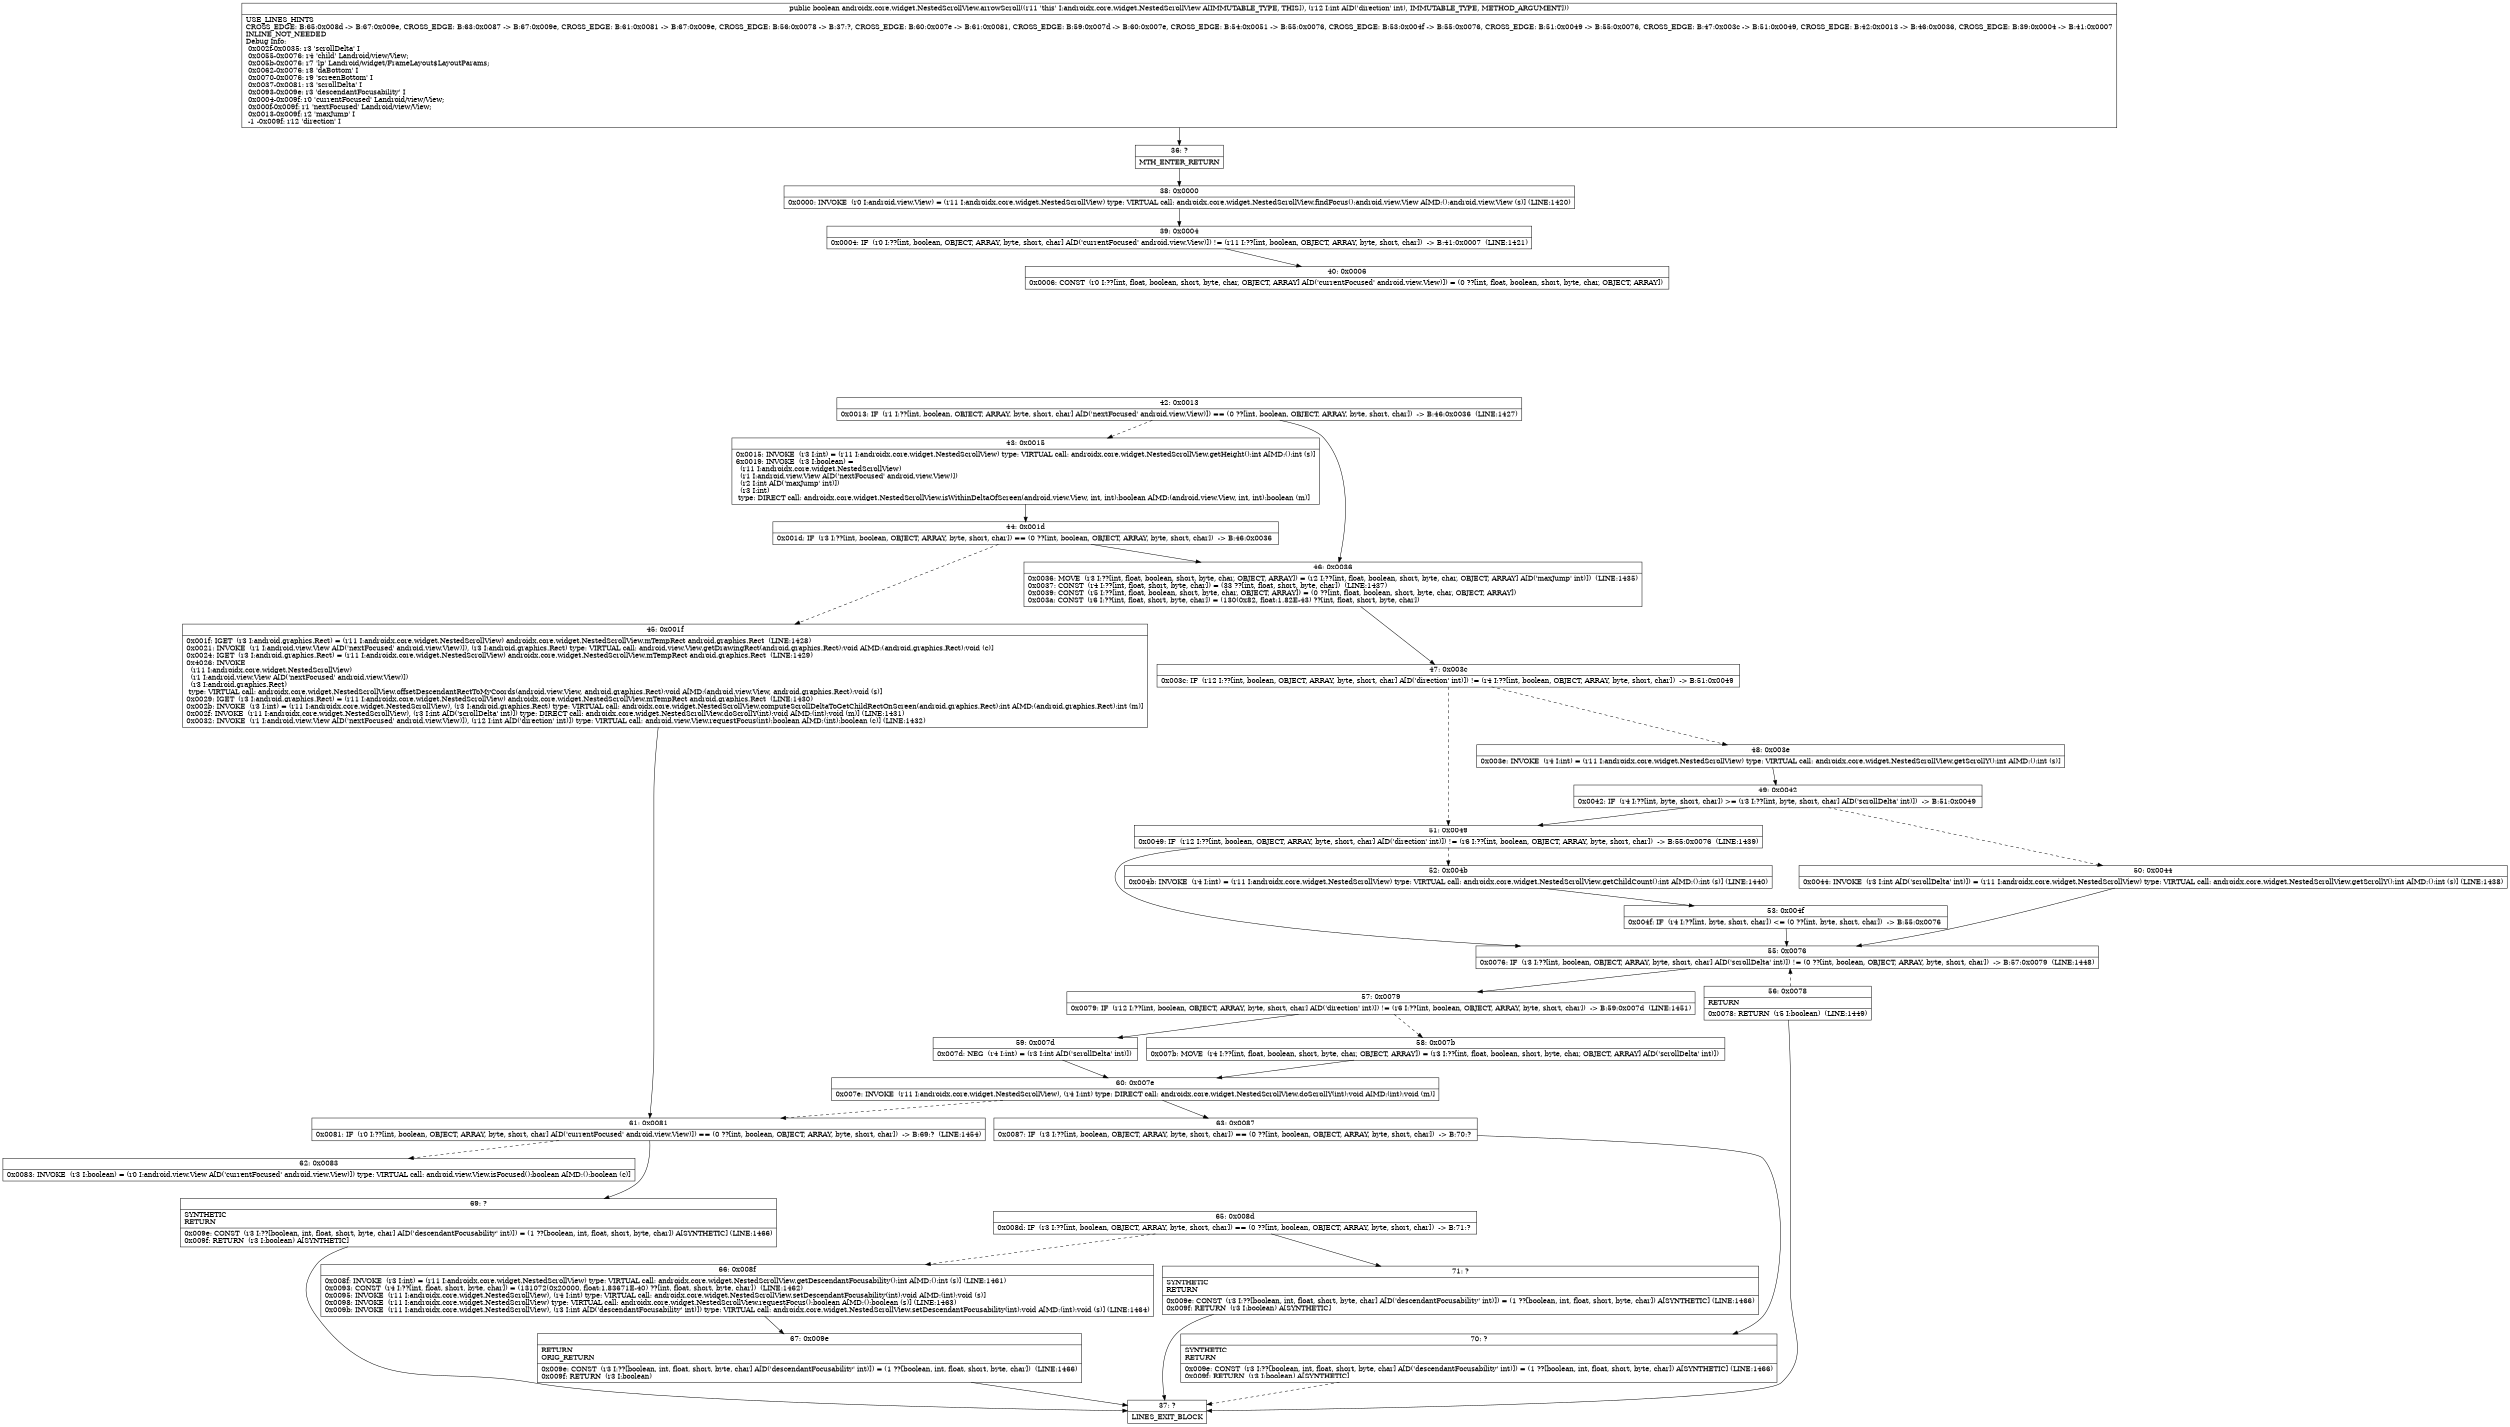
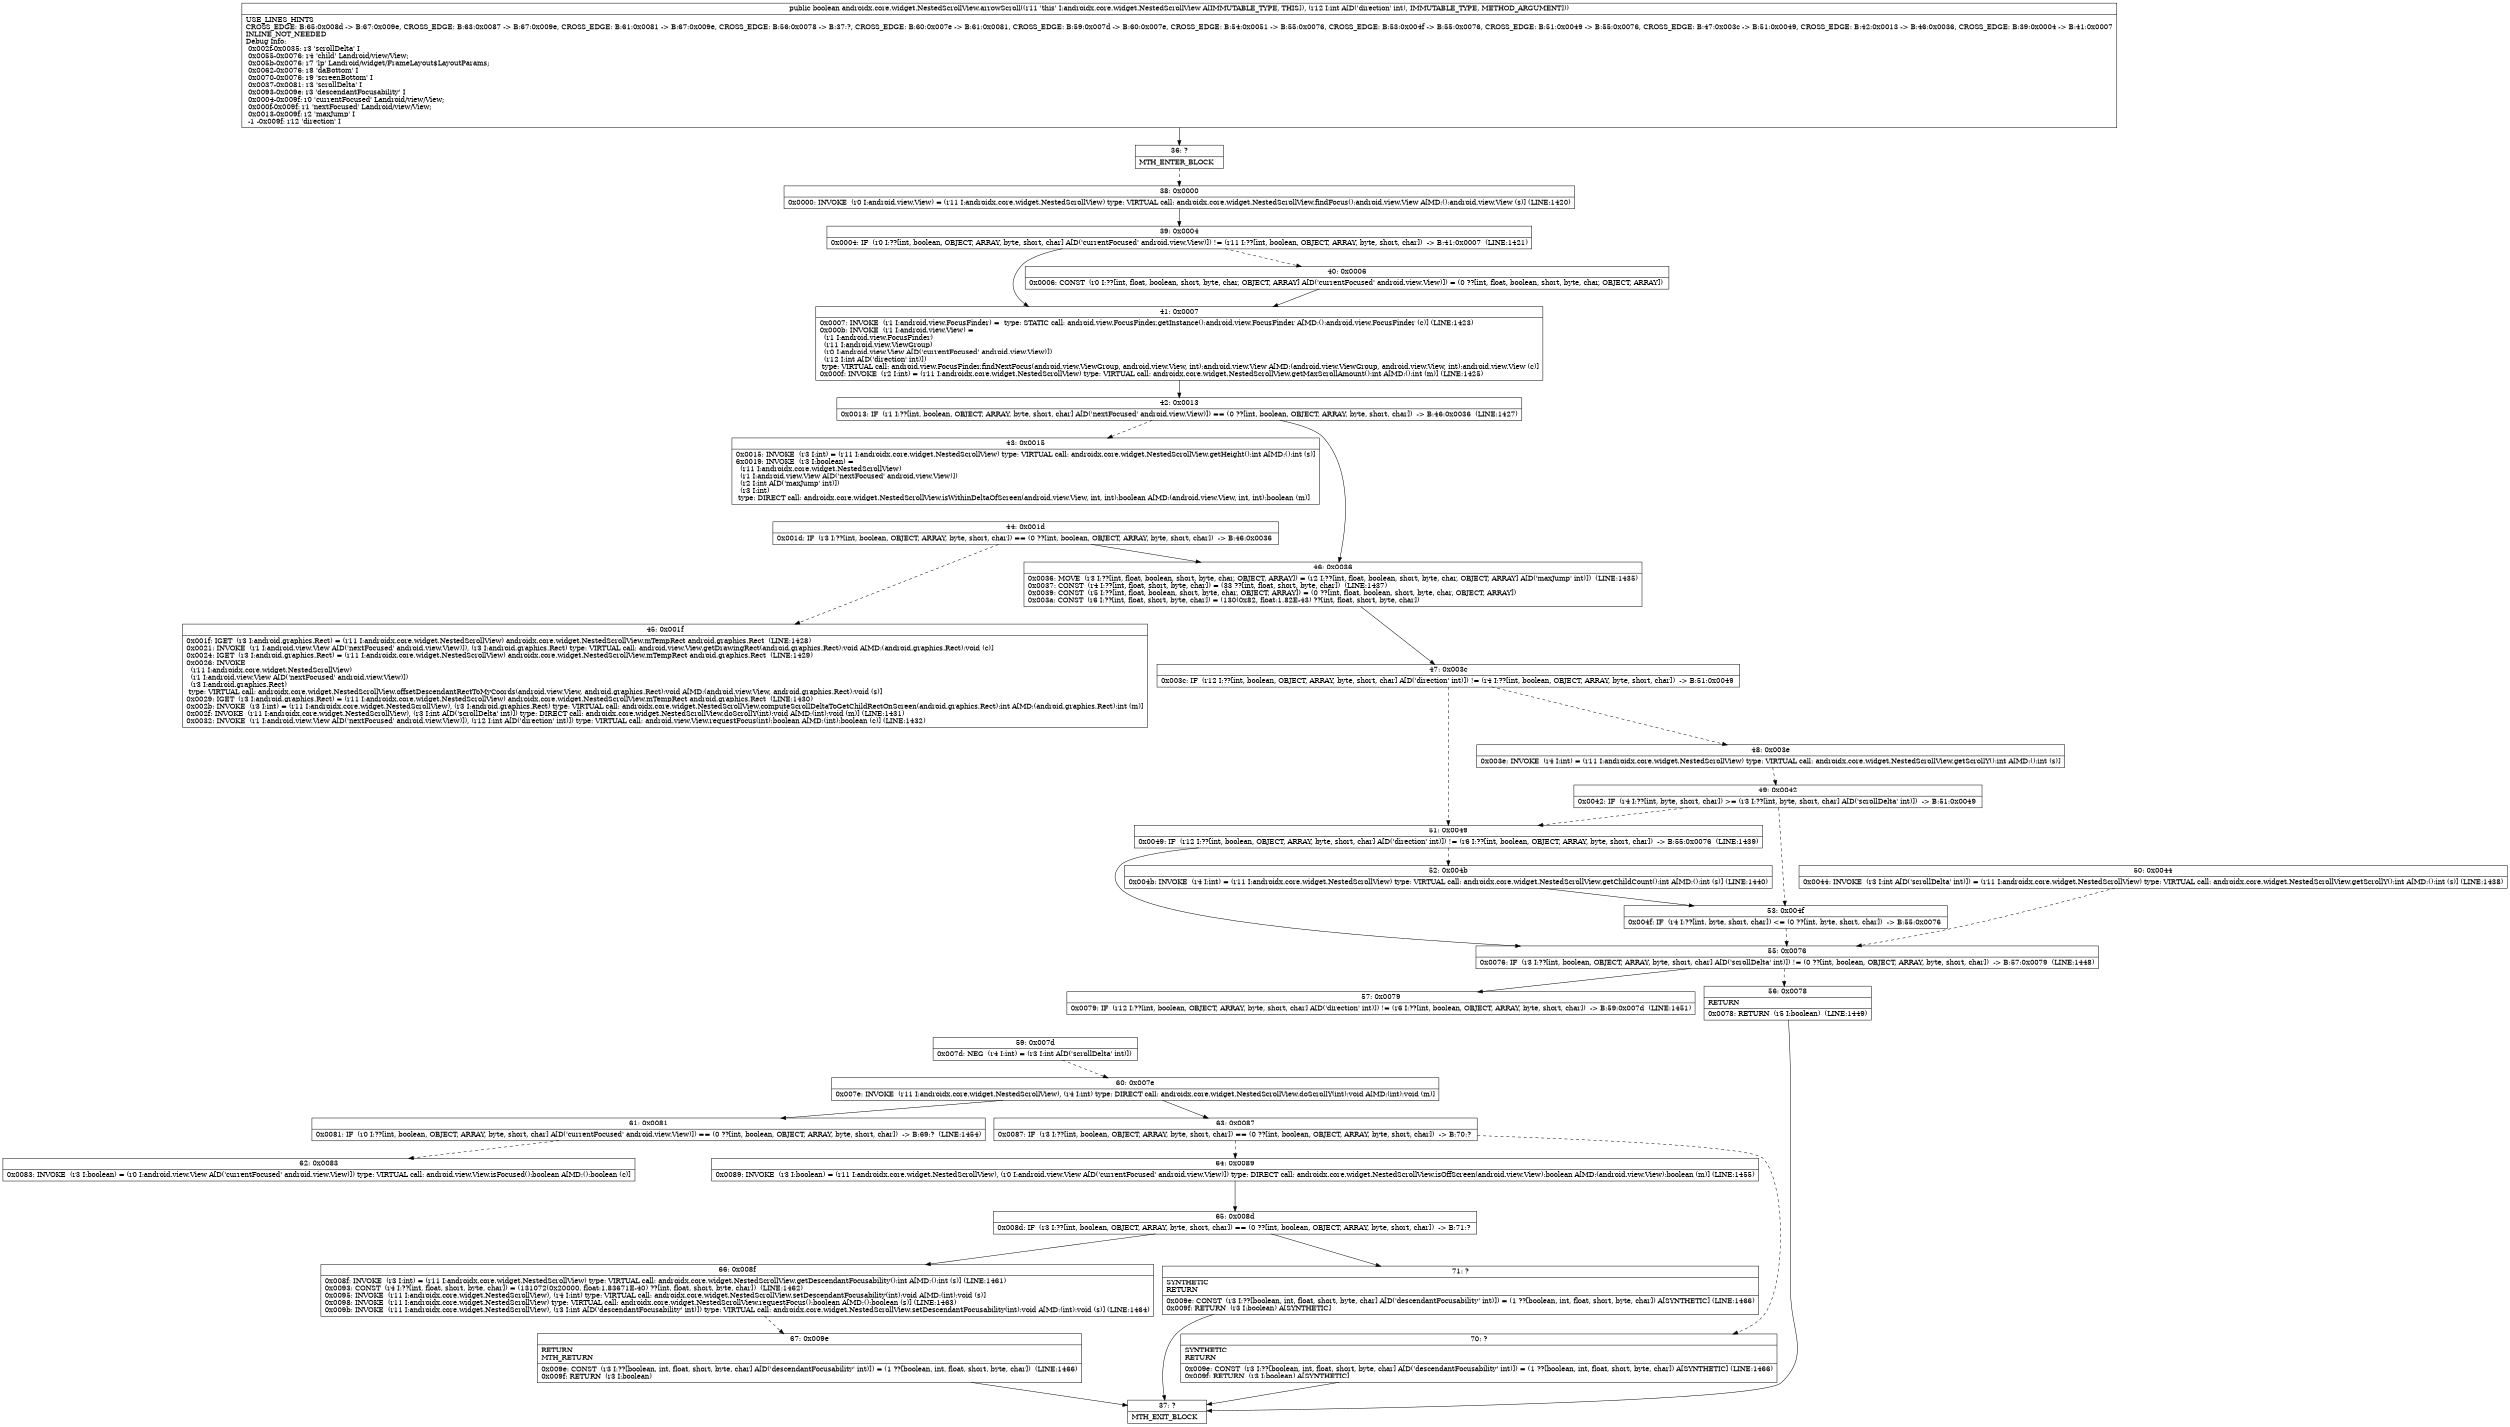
node "36: ?": text "MTH_ENTER_RETURN" -> "MTH_ENTER_BLOCK"
edge "36: ?" -> "38: 0x0000": style solid -> dashed
edge "39: 0x0004" -> "40: 0x0006": style solid -> dashed
node "41: 0x0007": added
edge "43: 0x0015" -> "44: 0x001d": removed
node "45: 0x001f": text "0x4026: INVOKE" -> "0x0026: INVOKE"
edge "48: 0x003e" -> "49: 0x0042": style solid -> dashed
edge "49: 0x0042" -> "51: 0x0049": style solid -> dashed
edge "49: 0x0042" -> "50: 0x0044": now "49: 0x0042" -> "53: 0x004f"
edge "45: 0x001f" -> "61: 0x0081": removed
edge "50: 0x0044" -> "55: 0x0076": style solid -> dashed
edge "53: 0x004f" -> "55: 0x0076": style solid -> dashed
edge "56: 0x0078" -> "55: 0x0076": reversed
edge "57: 0x0079" -> "59: 0x007d": removed
node "58: 0x007b": removed
edge "59: 0x007d" -> "60: 0x007e": style solid -> dashed
edge "60: 0x007e" -> "61: 0x0081": style dashed -> solid
edge "63: 0x0087" -> "70: ?": style solid -> dashed
node "64: 0x0089": added
node "69: ?": removed
edge "65: 0x008d" -> "66: 0x008f": style dashed -> solid
edge "66: 0x008f" -> "67: 0x009e": style solid -> dashed
node "67: 0x009e": text "ORIG_RETURN" -> "MTH_RETURN"
edge "70: ?" -> "37: ?": style dashed -> solid
node "37: ?": text "LINES_EXIT_BLOCK" -> "MTH_EXIT_BLOCK"
